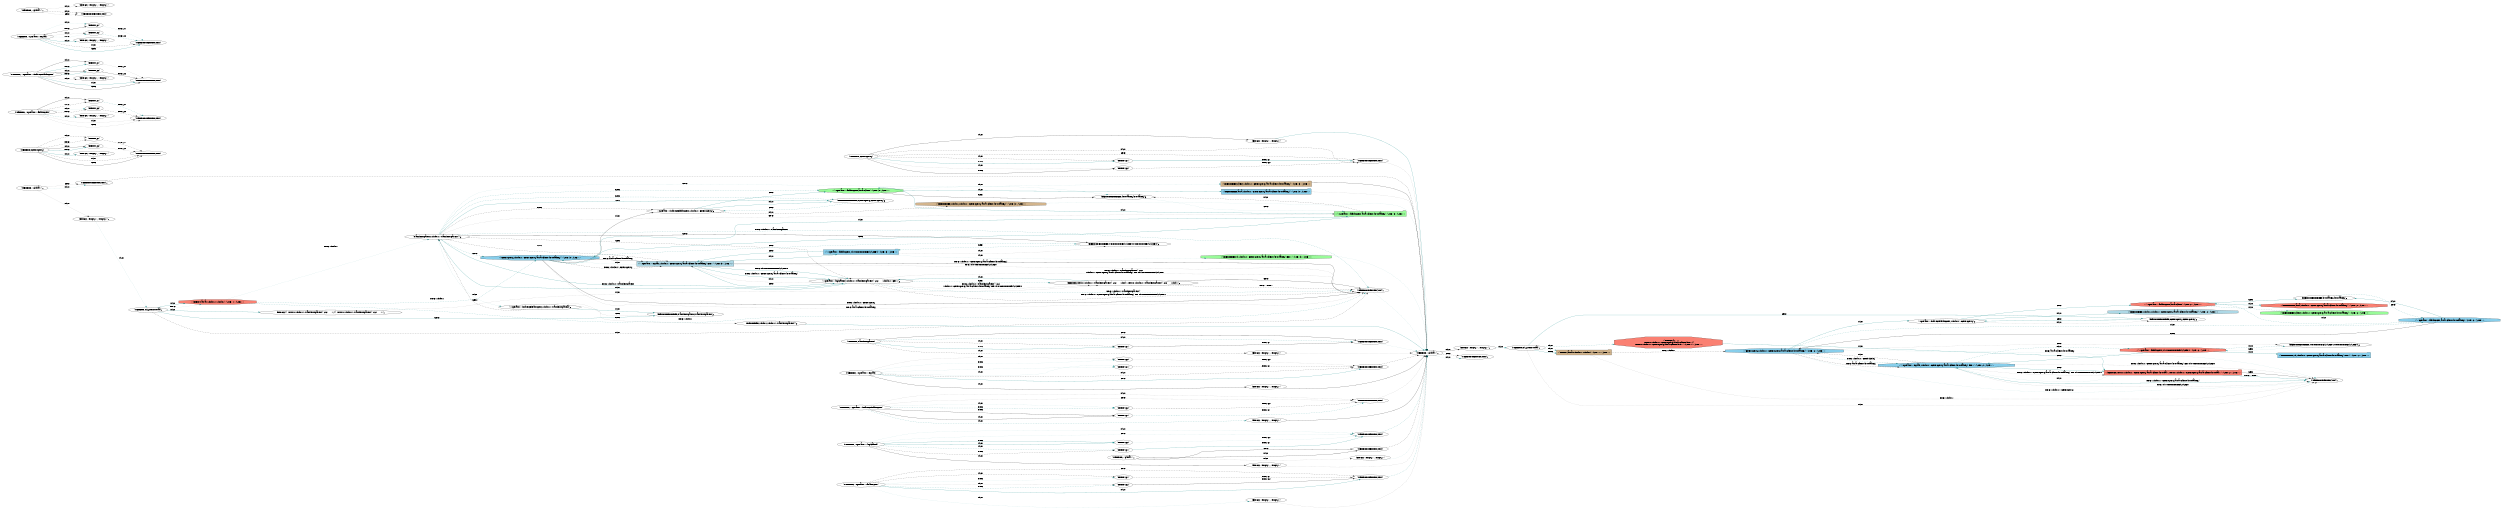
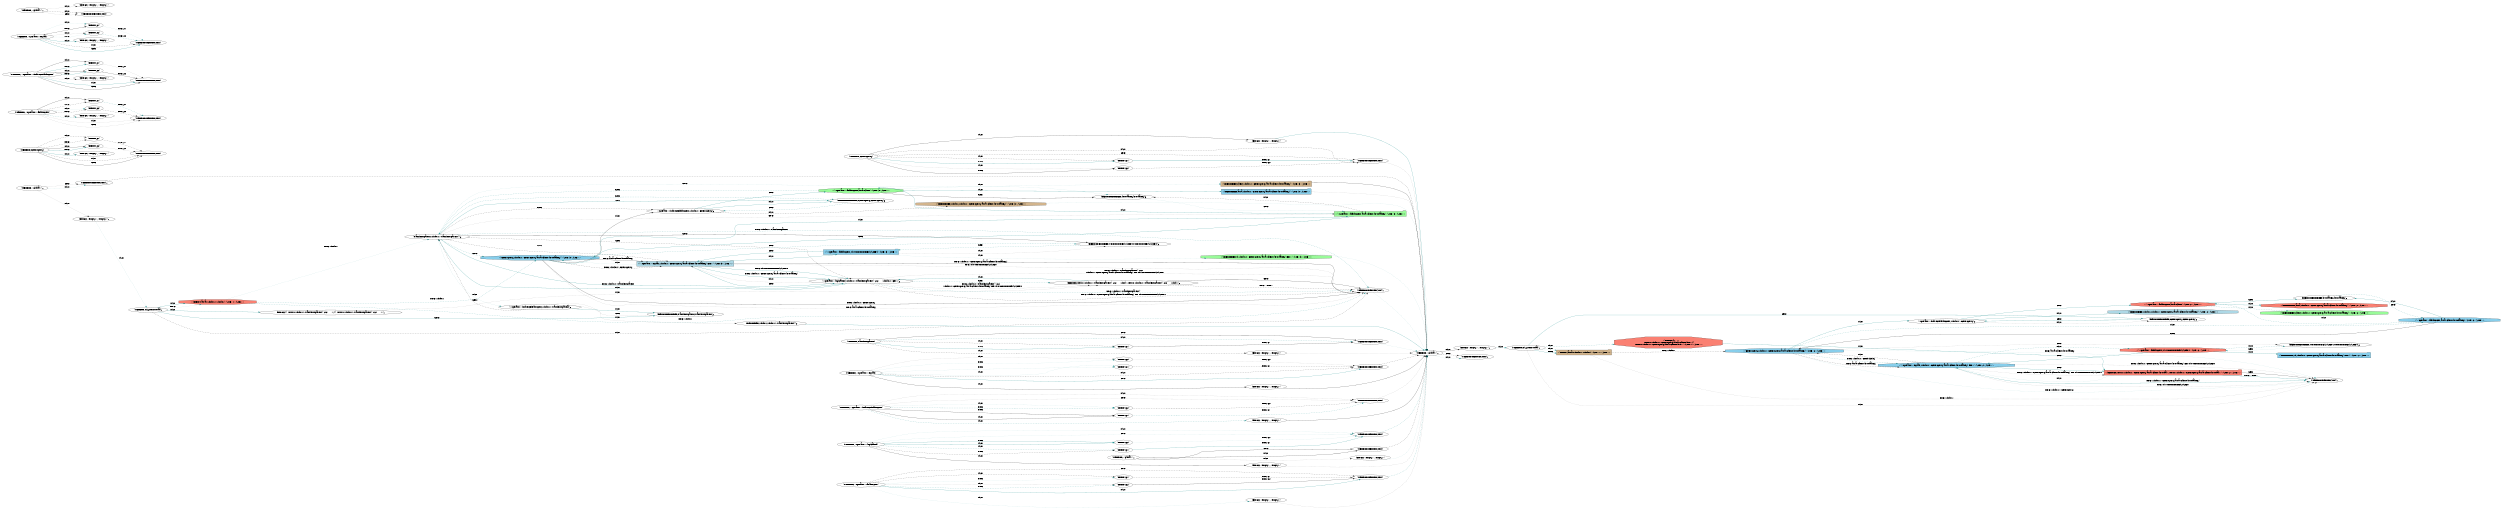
edge "(transient_parent,window->transient_parent())" -> "<(<operator>.fieldAccess,aura::client)<SUB>3</SUB>>": reversed
edge "(<operator>.indirectFieldAccess,window->transient_parent)" -> "(IDENTIFIER,window,window->transient_parent())": label "CDG: " -> "AST: "
